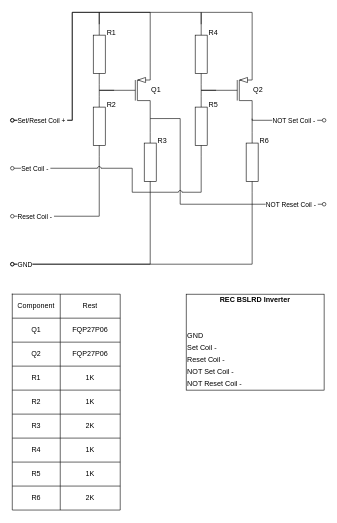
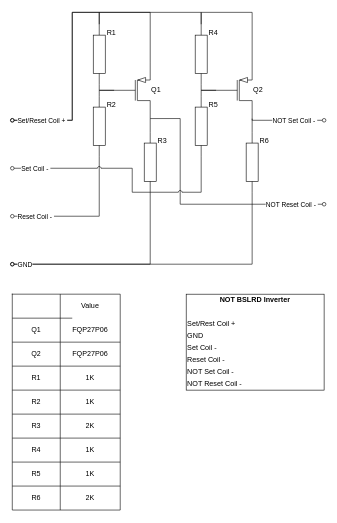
node "REC BSLRD Inverter": label "REC BSLRD Inverter" -> "NOT BSLRD Inverter"
node "Component": removed
node "Rest": label "Rest" -> "Value"
node "Set/Rest Coil +": added
